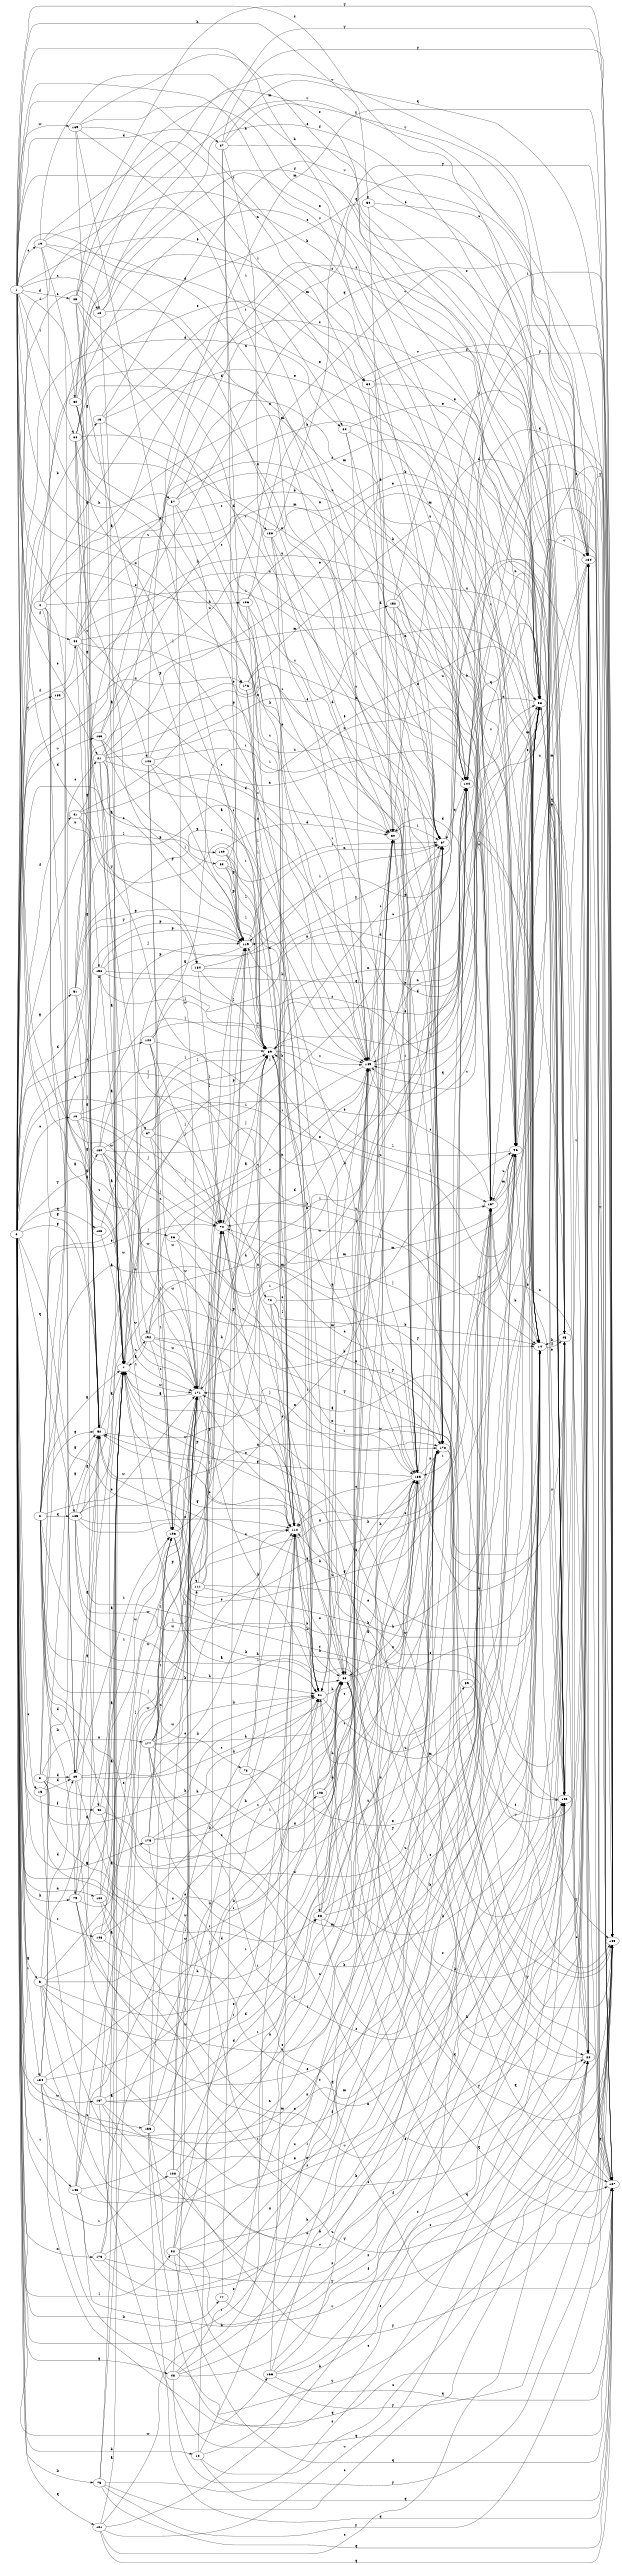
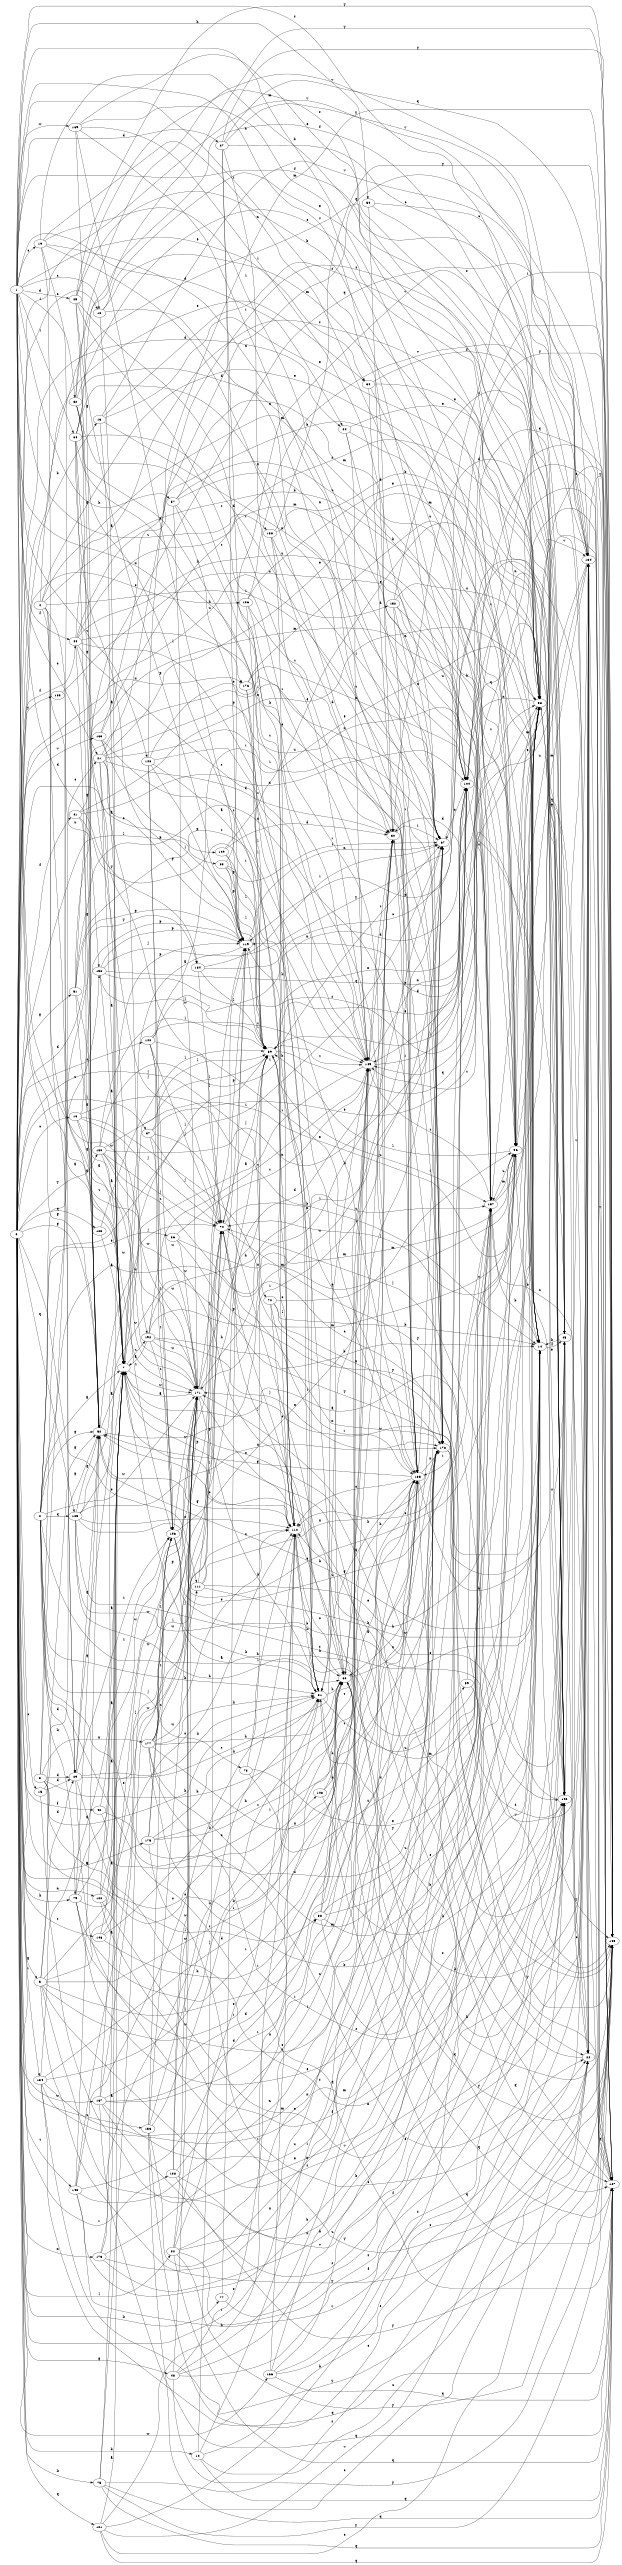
edge "109" -> "88": now "109" -> "38"
edge "51" -> "42": now "51" -> "7"
edge "134" -> "29": now "5" -> "29"
